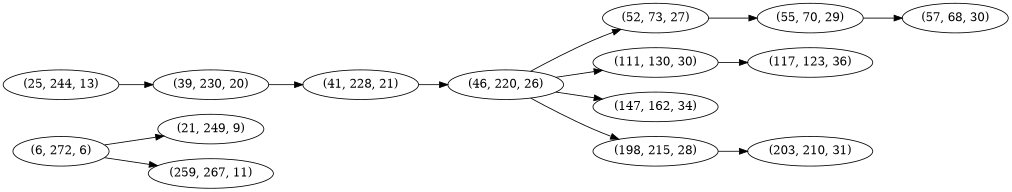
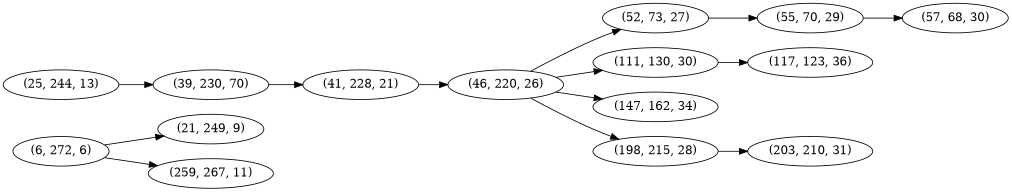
node "(39, 230, 20)": label "(39, 230, 20)" -> "(39, 230, 70)"
